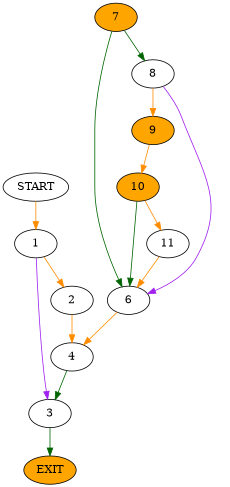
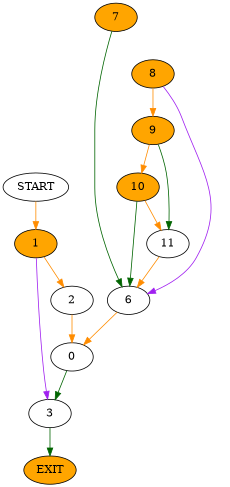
edge "7" -> "8": removed
node "8": fillcolor white -> orange
edge "9" -> "11": added
node "1": fillcolor white -> orange
node "4": label "4" -> "0"
